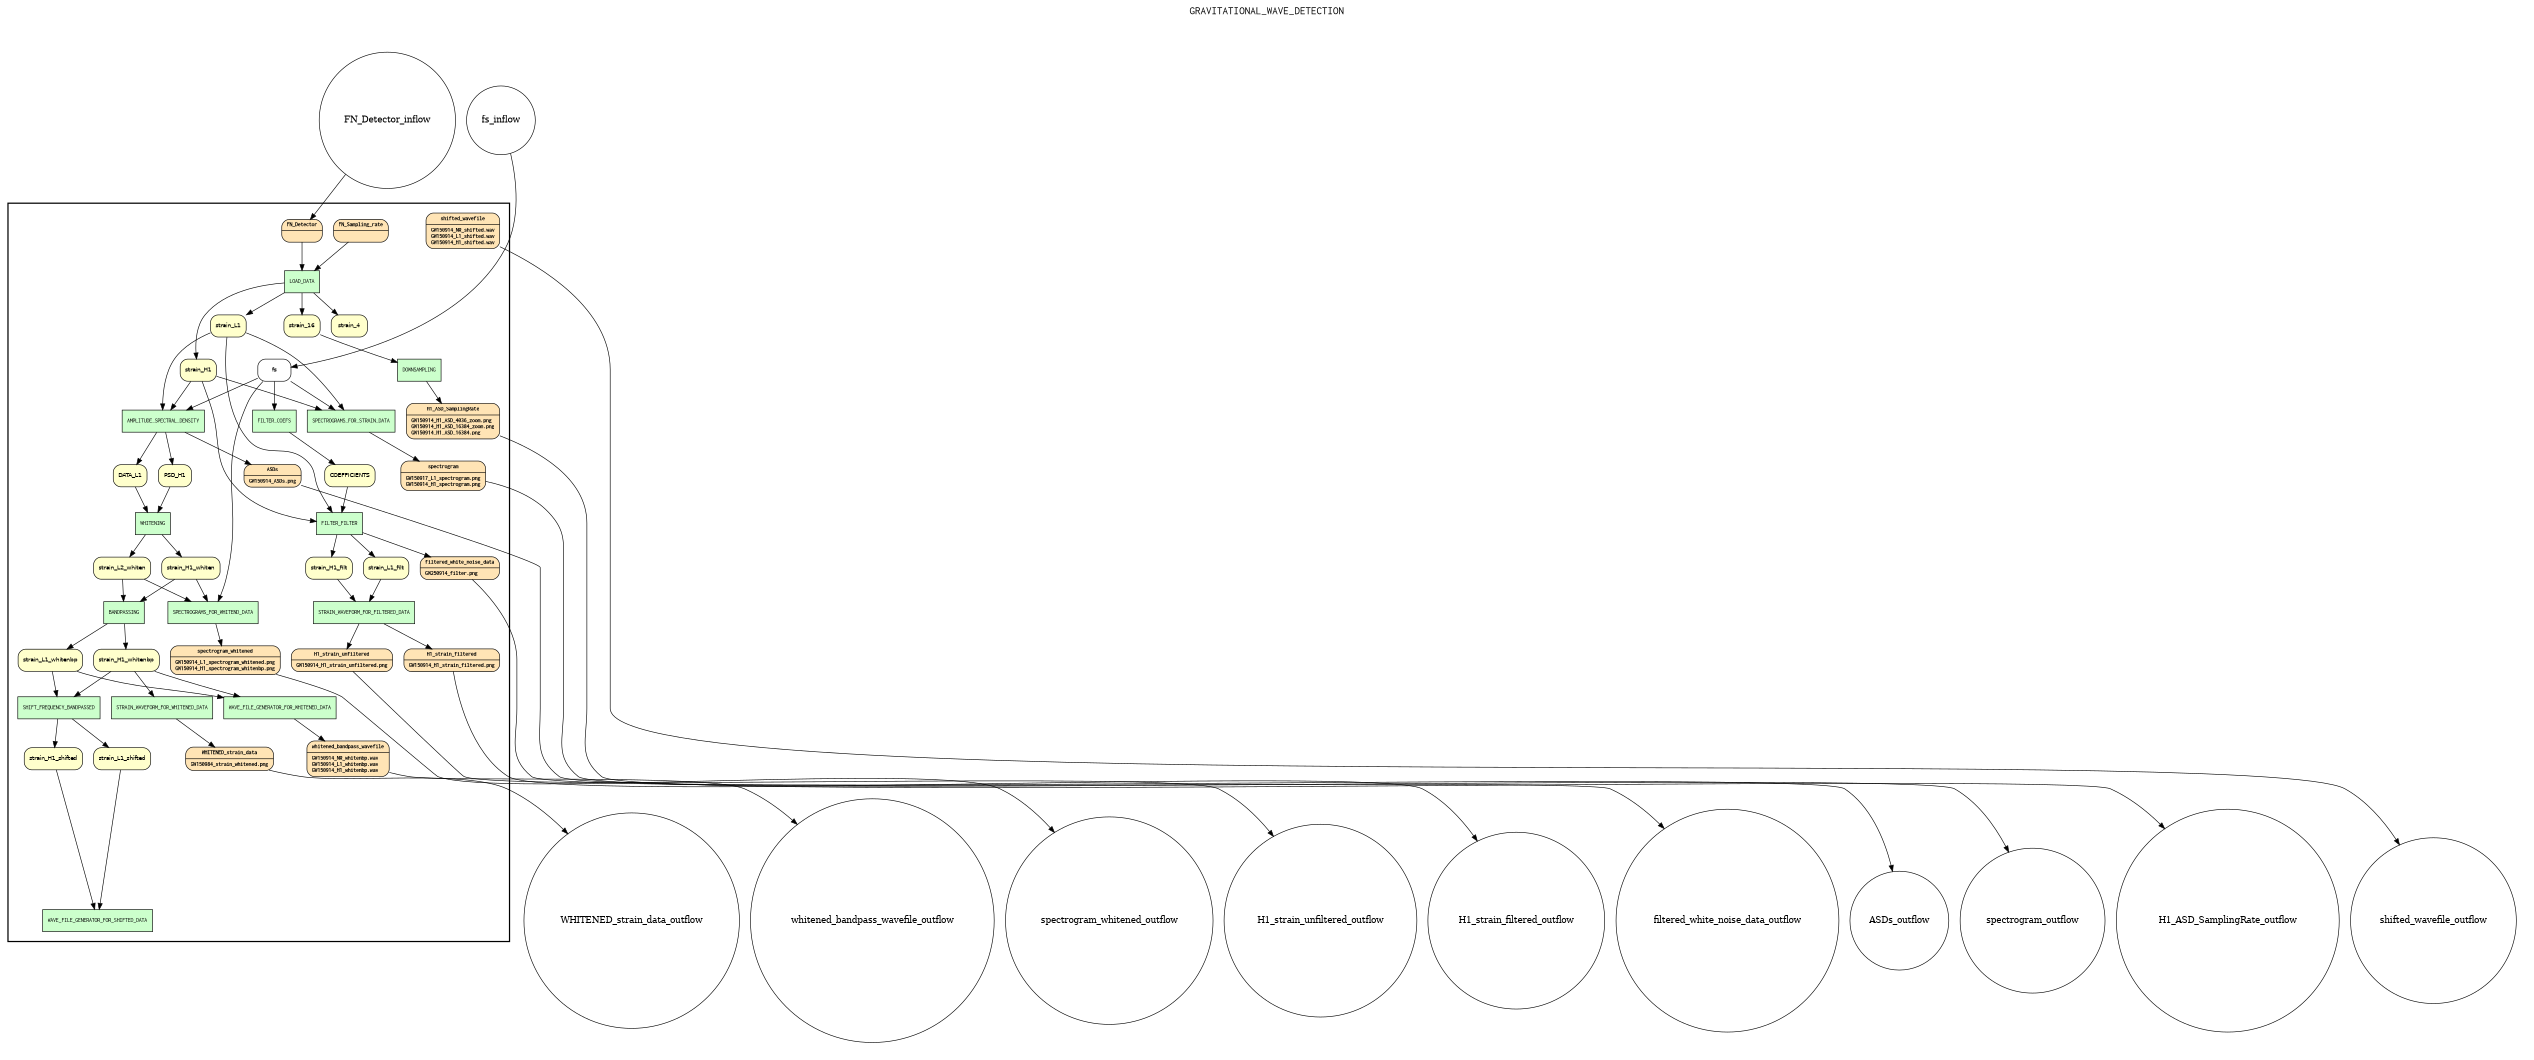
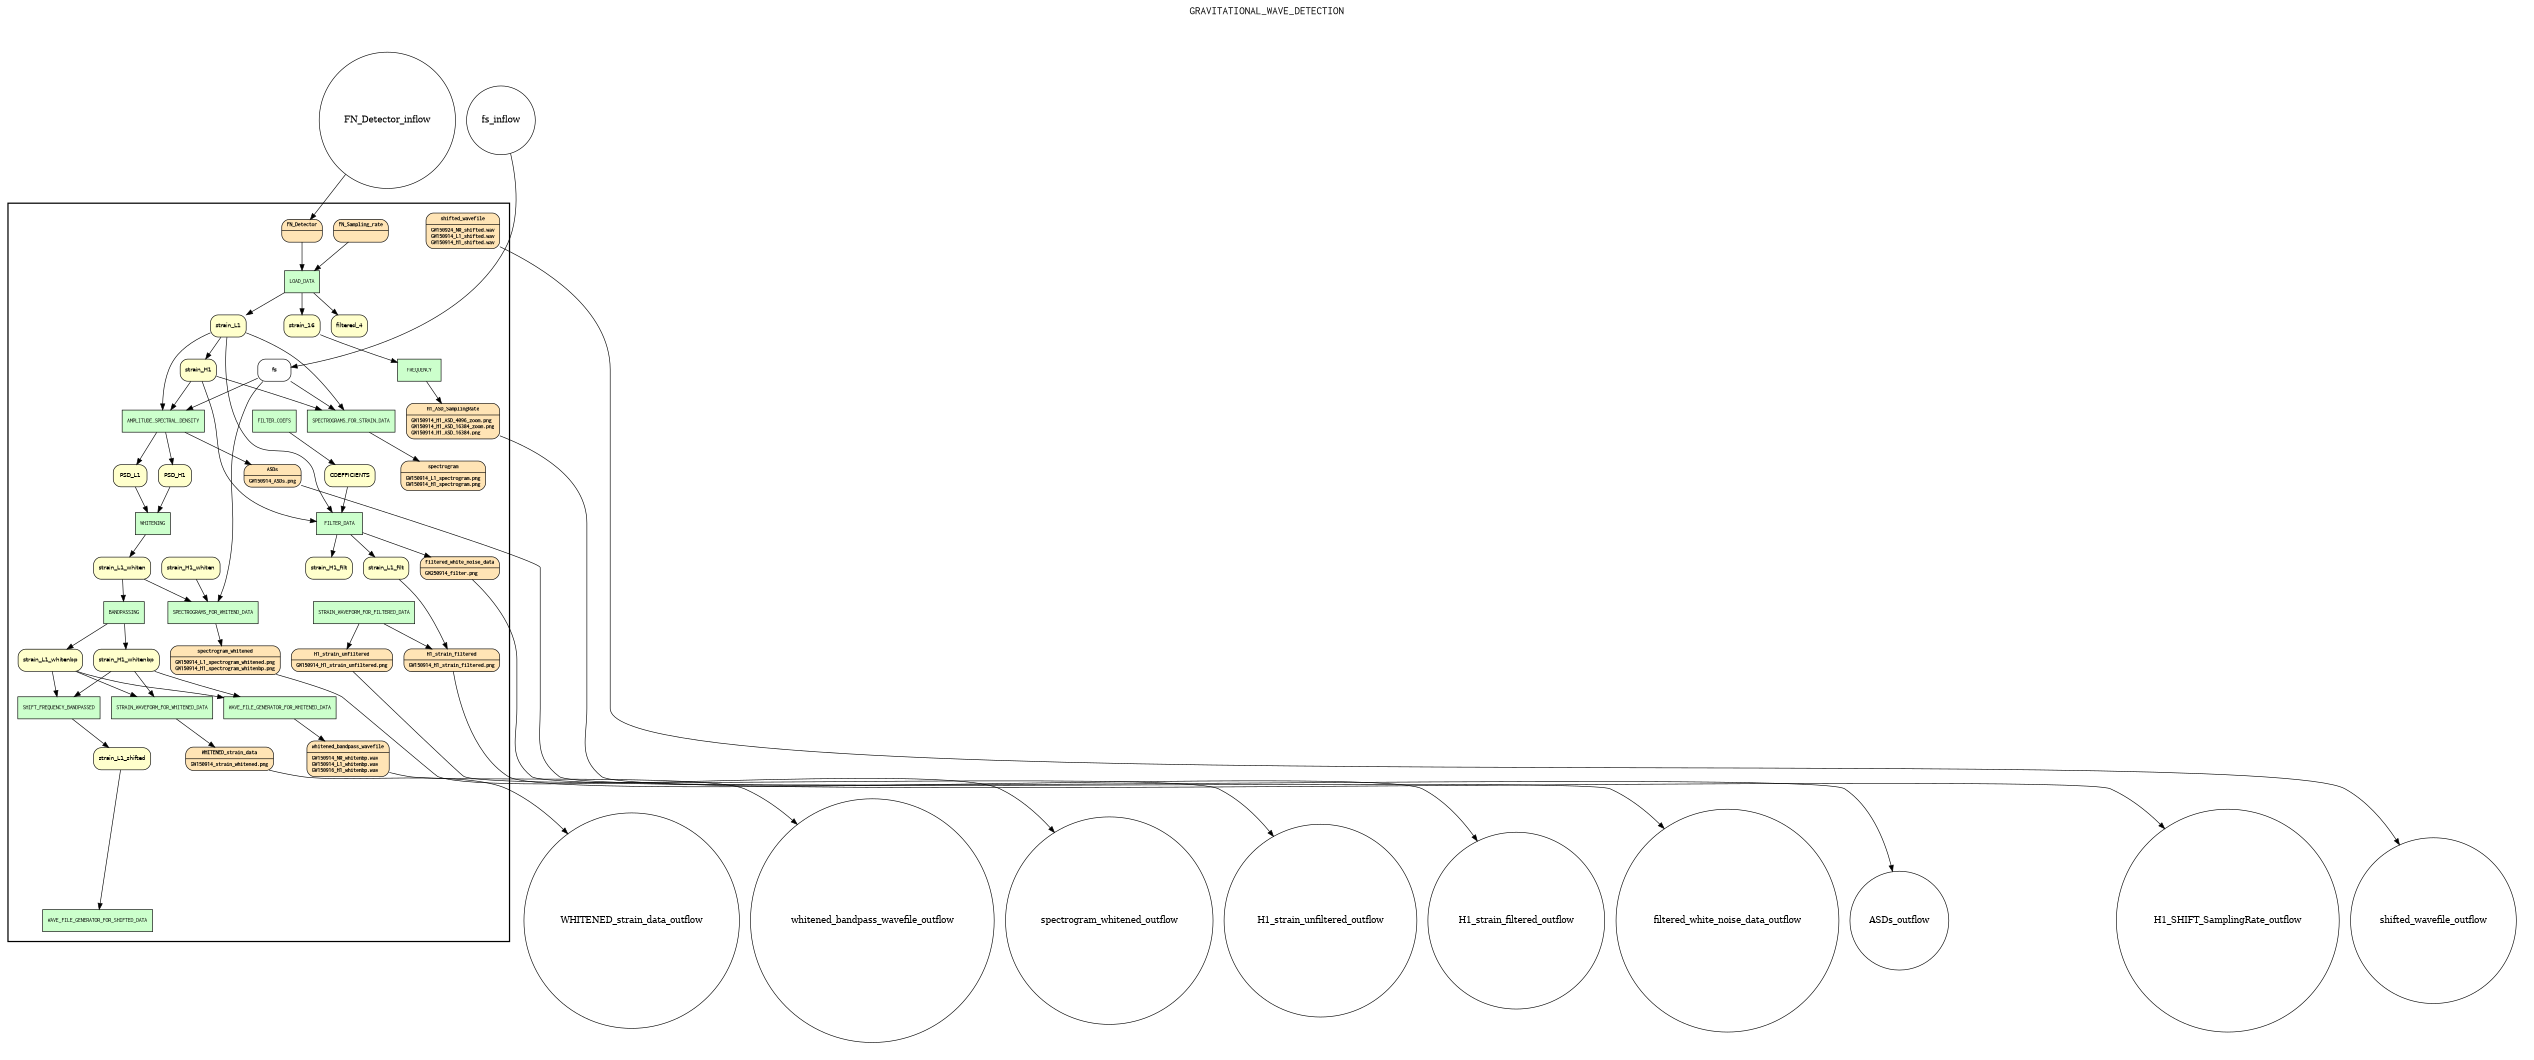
node "shifted_wavefile": text "GW150914_NR_shifted.wav" -> "GW150924_NR_shifted.wav"
edge "LOAD_DATA" -> "strain_H1": now "strain_L1" -> "strain_H1"
node "strain_4": label "strain_4" -> "filtered_4"
node "DOWNSAMPLING": label "DOWNSAMPLING" -> "FREQUENCY"
edge "fs" -> "FILTER_COEFS": removed
node "H1_ASD_SamplingRate": text "GW150914_H1_ASD_4036_zoom.png" -> "GW150914_H1_ASD_4096_zoom.png"
node "DATA_L1": label "DATA_L1" -> "PSD_L1"
node "spectrogram": text "GW150917_L1_spectrogram.png" -> "GW150914_L1_spectrogram.png"
node "FILTER_FILTER": label "FILTER_FILTER" -> "FILTER_DATA"
edge "WHITENING" -> "strain_H1_whiten": removed
node "strain_L2_whiten": label "strain_L2_whiten" -> "strain_L1_whiten"
edge "strain_H1_filt" -> "STRAIN_WAVEFORM_FOR_FILTERED_DATA": removed
edge "strain_L1_filt" -> "STRAIN_WAVEFORM_FOR_FILTERED_DATA": now "strain_L1_filt" -> "H1_strain_filtered"
edge "strain_H1_whiten" -> "BANDPASSING": removed
edge "strain_L1_whitenbp" -> "STRAIN_WAVEFORM_FOR_WHITENED_DATA": added
node "strain_H1_shifted": removed
node "WHITENED_strain_data": text "GW150984_strain_whitened.png" -> "GW150914_strain_whitened.png"
node "whitened_bandpass_wavefile": text "GW150914_H1_whitenbp.wav" -> "GW150916_H1_whitenbp.wav"
node "spectrogram_outflow": removed
node "H1_ASD_SamplingRate_outflow": label "H1_ASD_SamplingRate_outflow" -> "H1_SHIFT_SamplingRate_outflow"
